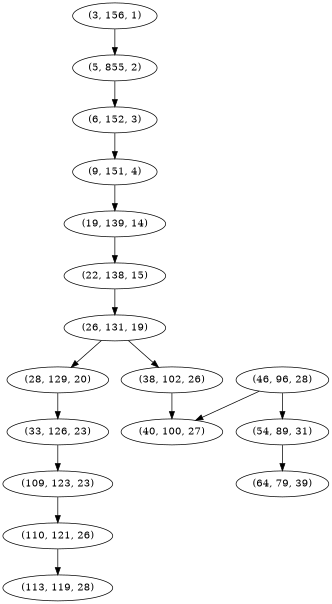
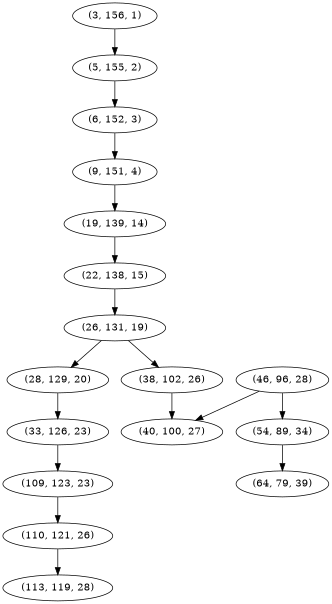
node "(5, 855, 2)": label "(5, 855, 2)" -> "(5, 155, 2)"
node "(54, 89, 31)": label "(54, 89, 31)" -> "(54, 89, 34)"
